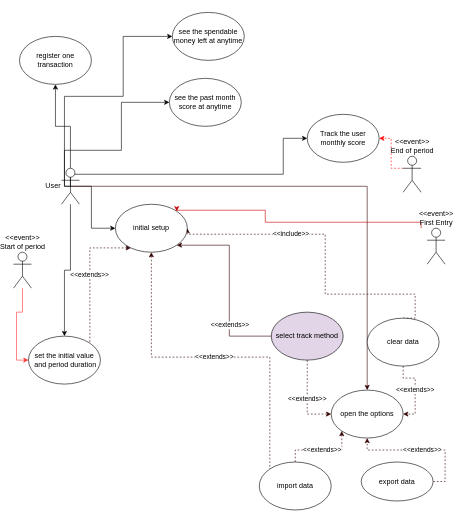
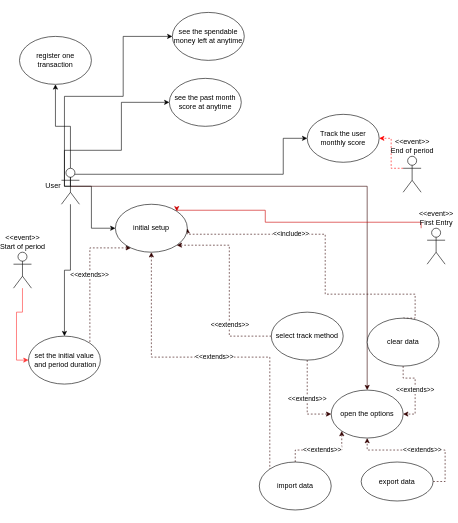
edge "select track method" -> "initial setup": style solid -> dashed
node "select track method": fillcolor #e1d5e7 -> #ffffff
